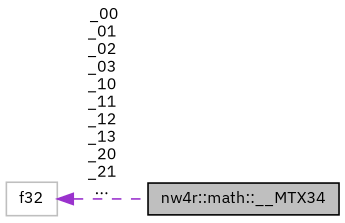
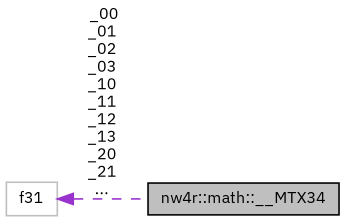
node "f32": label "f32" -> "f31"
